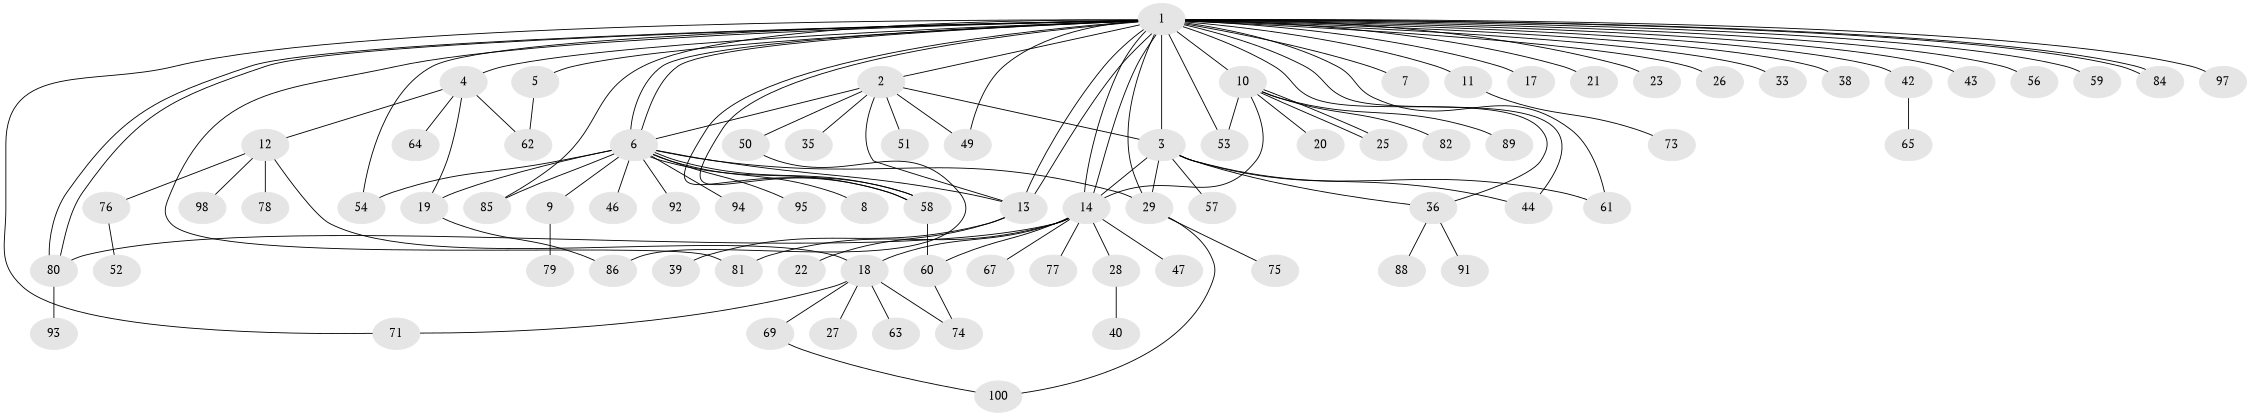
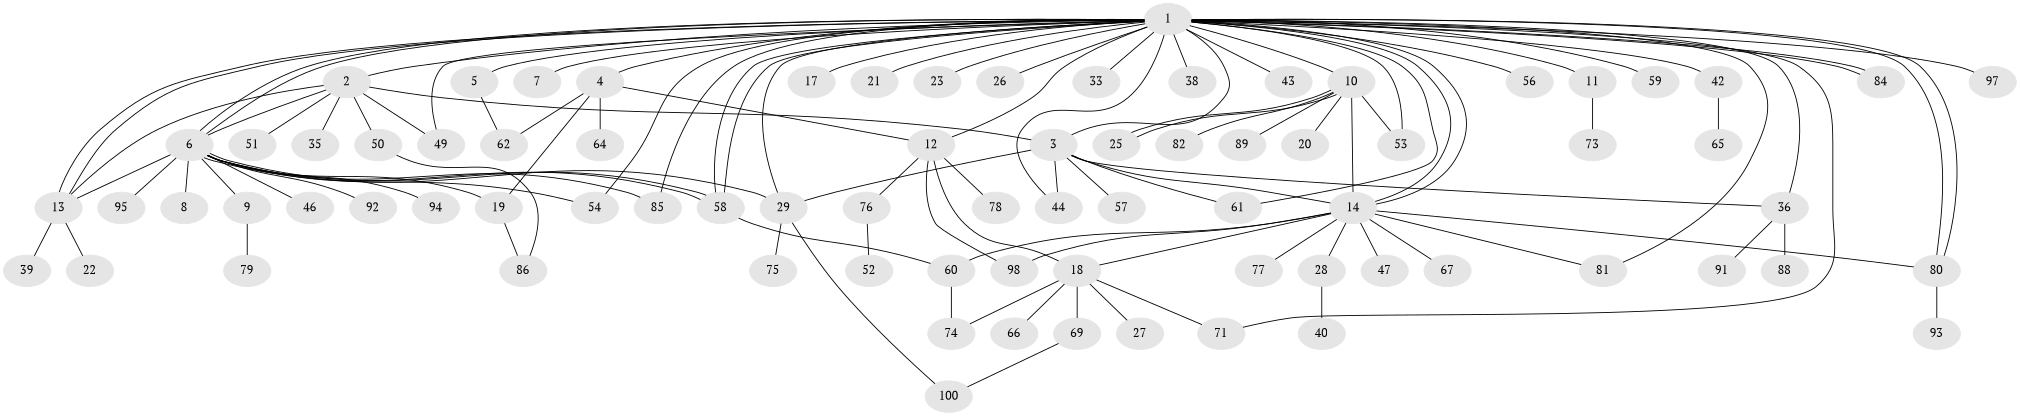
edge "1" -- "12": added
edge "14" -- "98": added
node "63": label "63" -> "66"
